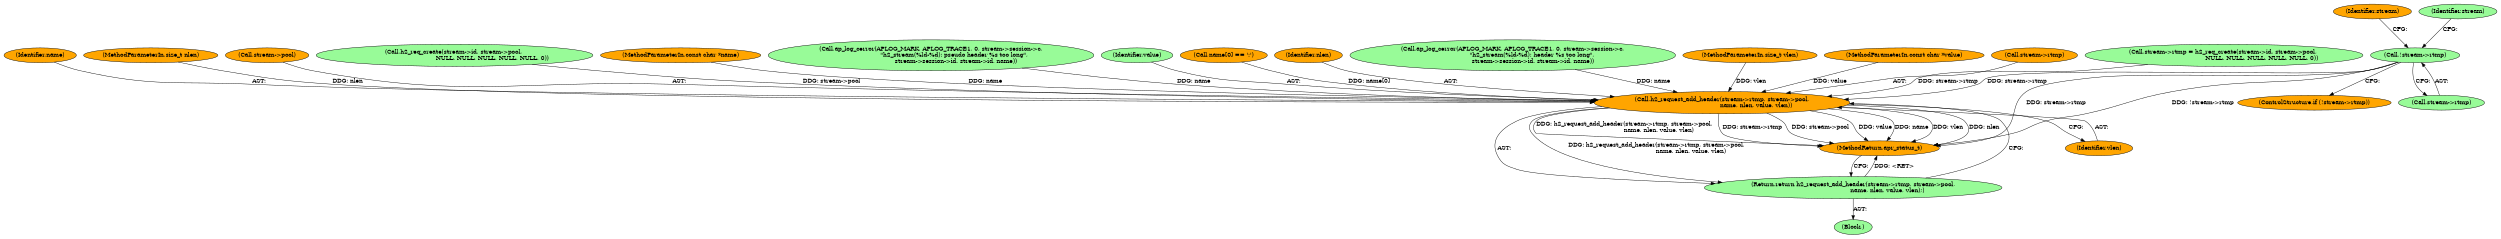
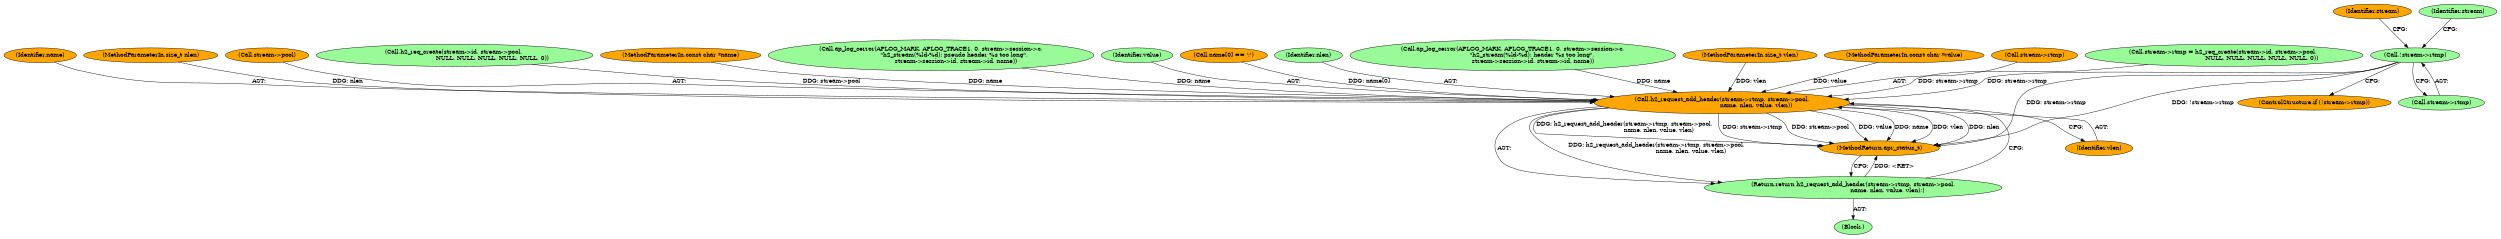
node "(Identifier,nlen)": fillcolor orange -> palegreen
